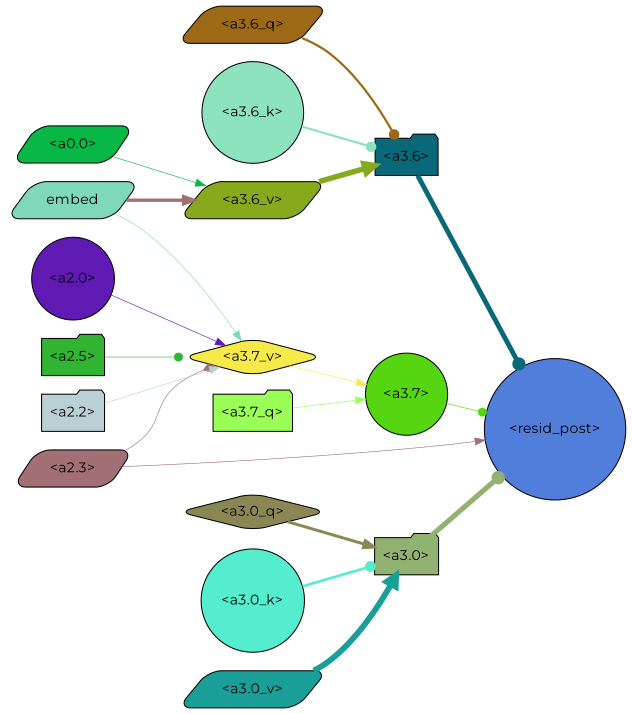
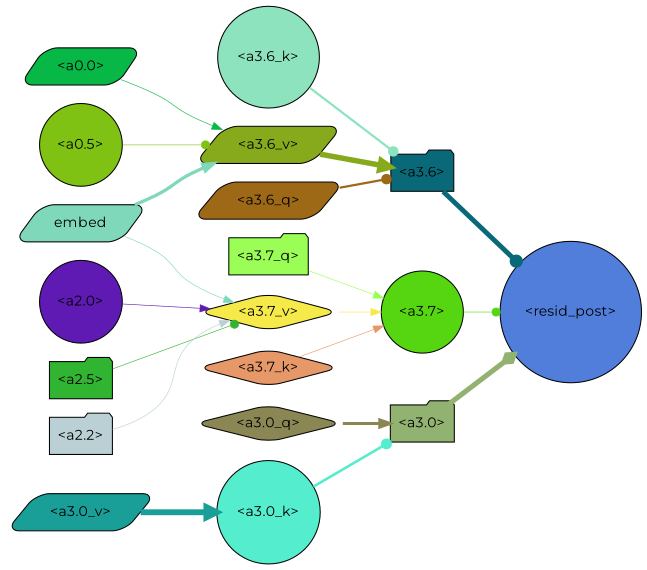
node "<a0.5>": added
edge "embed" -> "<a3.6_v>": color #a27074 -> #7fd8ba
node "<a3.7_k>": added
node "<a2.3>": removed
edge "<a3.0>" -> "<resid_post>": arrowhead dot -> diamond
edge "<a3.0_v>" -> "<a3.0>": now "<a3.0_v>" -> "<a3.0_k>"
